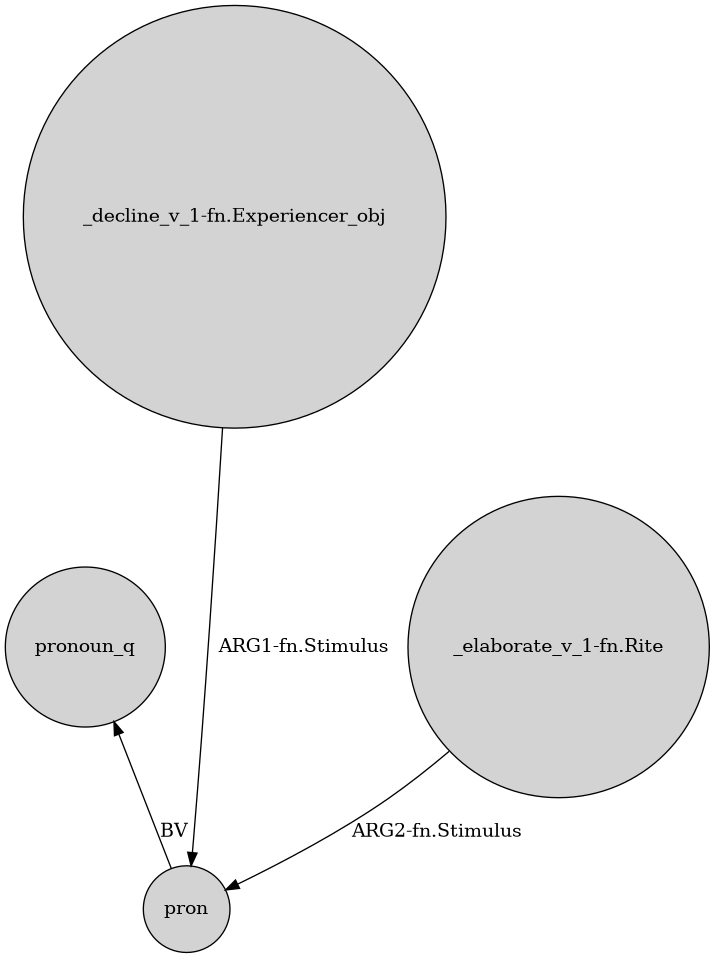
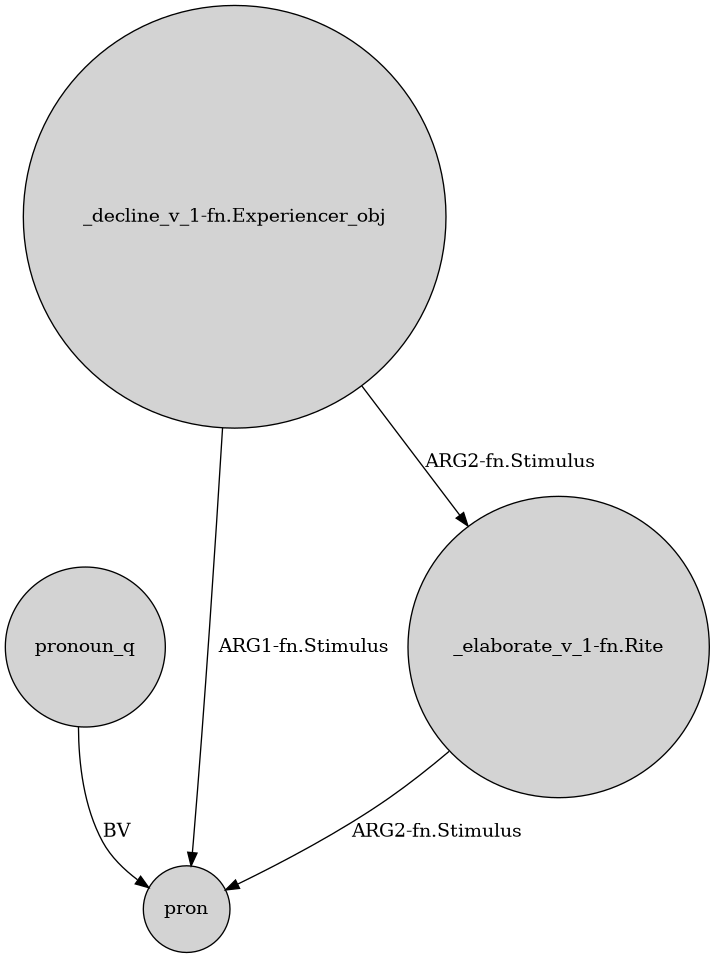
edge "_decline_v_1-fn.Experiencer_obj" -> "_elaborate_v_1-fn.Rite": added, label "ARG2-fn.Stimulus"
edge "pron" -> "pronoun_q": reversed
